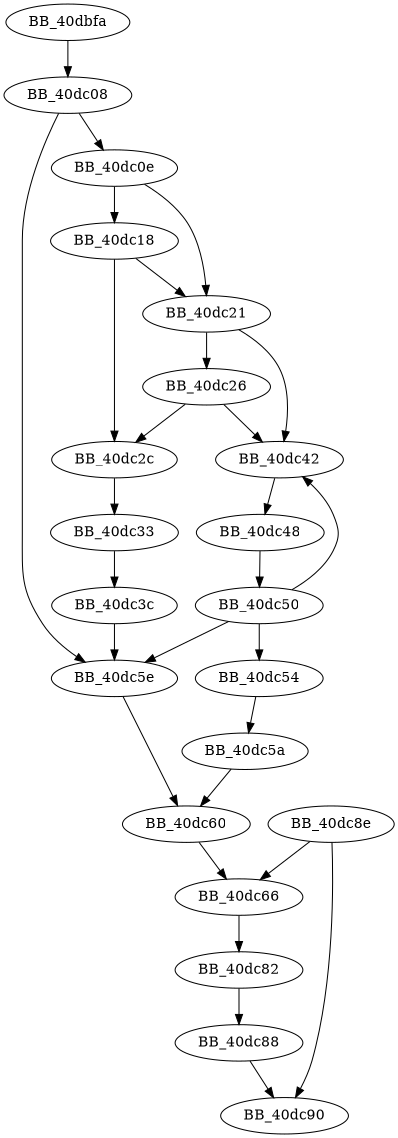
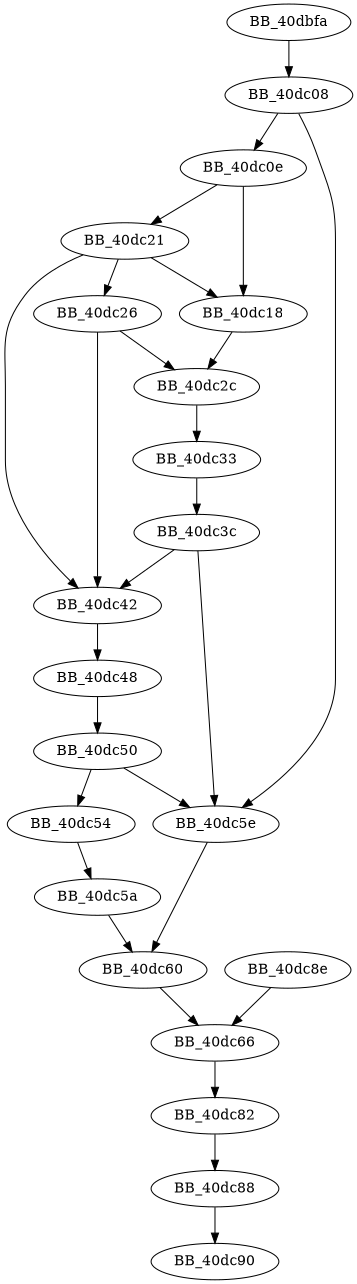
edge "BB_40dc18" -> "BB_40dc21": reversed
edge "BB_40dc50" -> "BB_40dc42": now "BB_40dc3c" -> "BB_40dc42"
edge "BB_40dc8e" -> "BB_40dc90": removed
